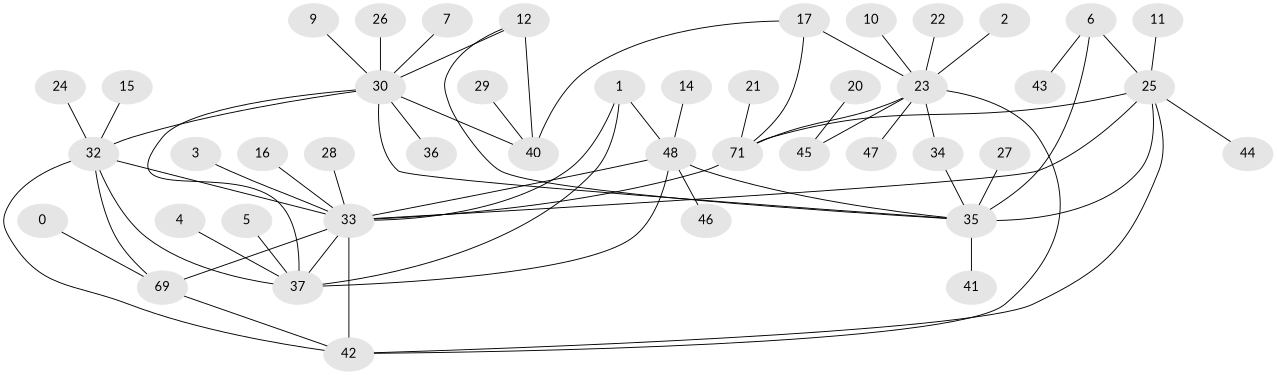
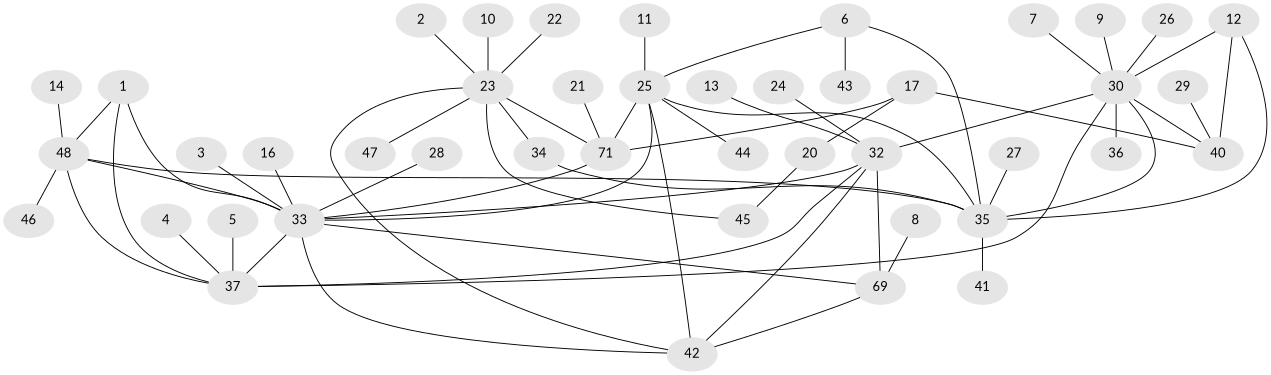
edge "17" -- "23": now "17" -- "20"
node "15": label "15" -> "13"
node "0": label "0" -> "8"
